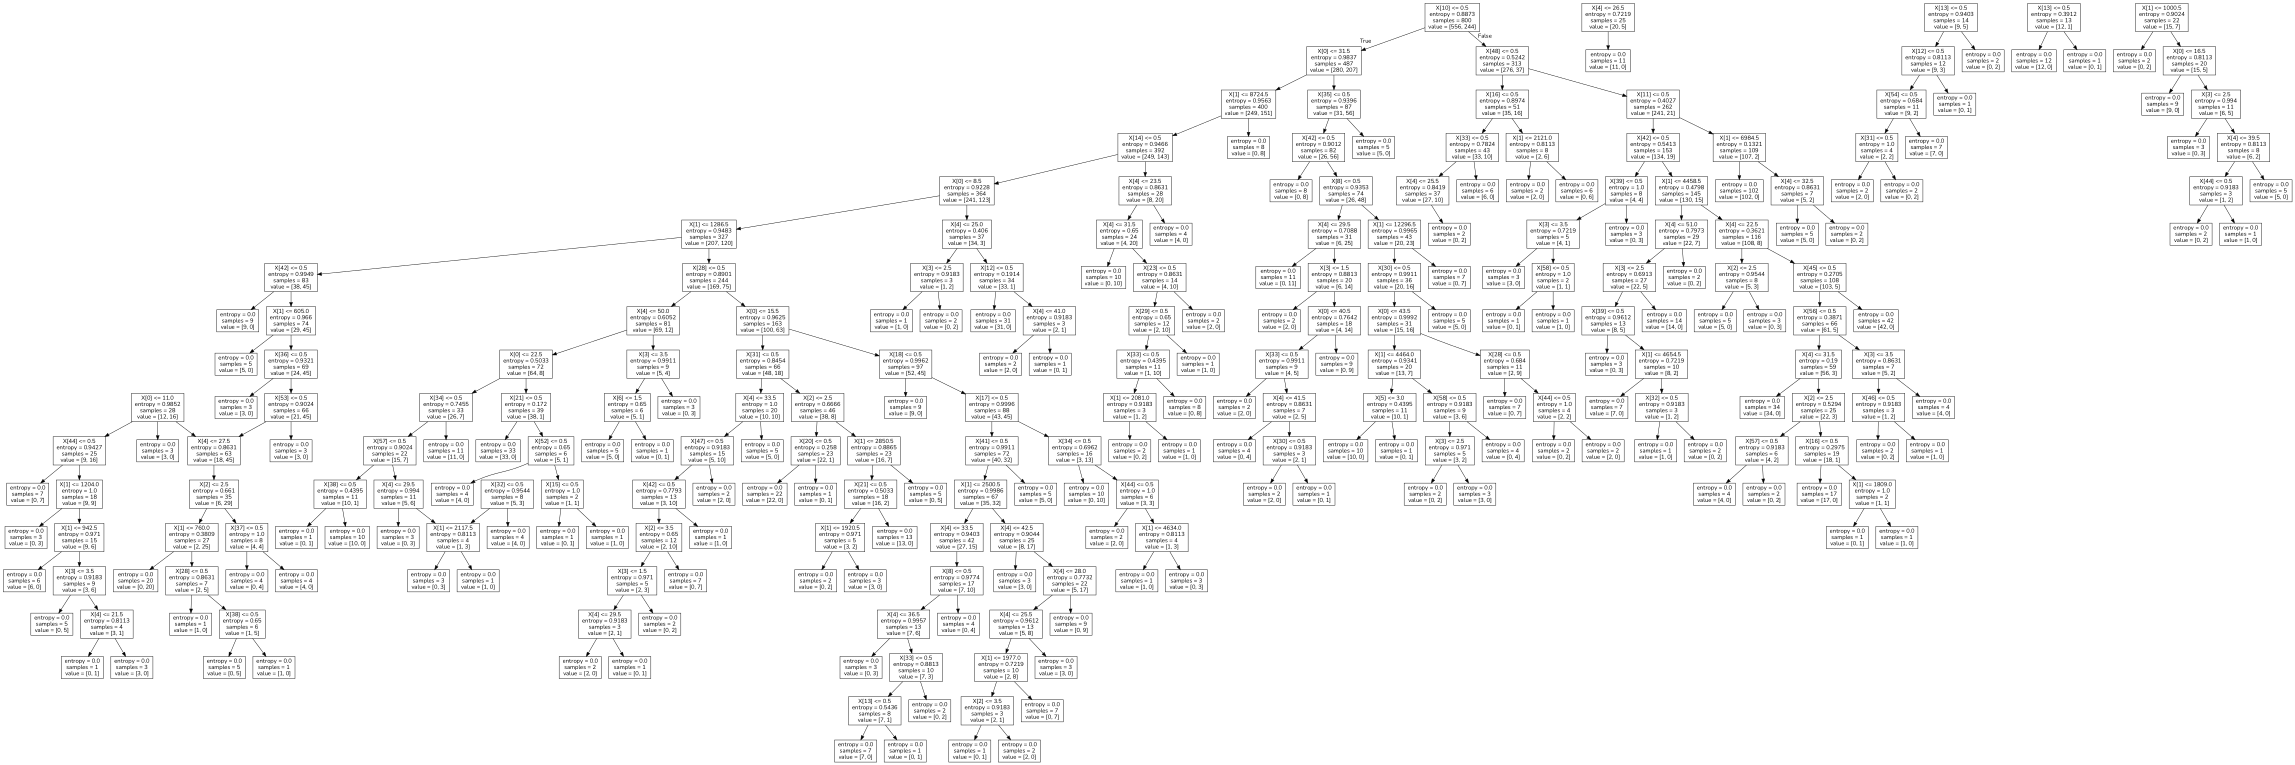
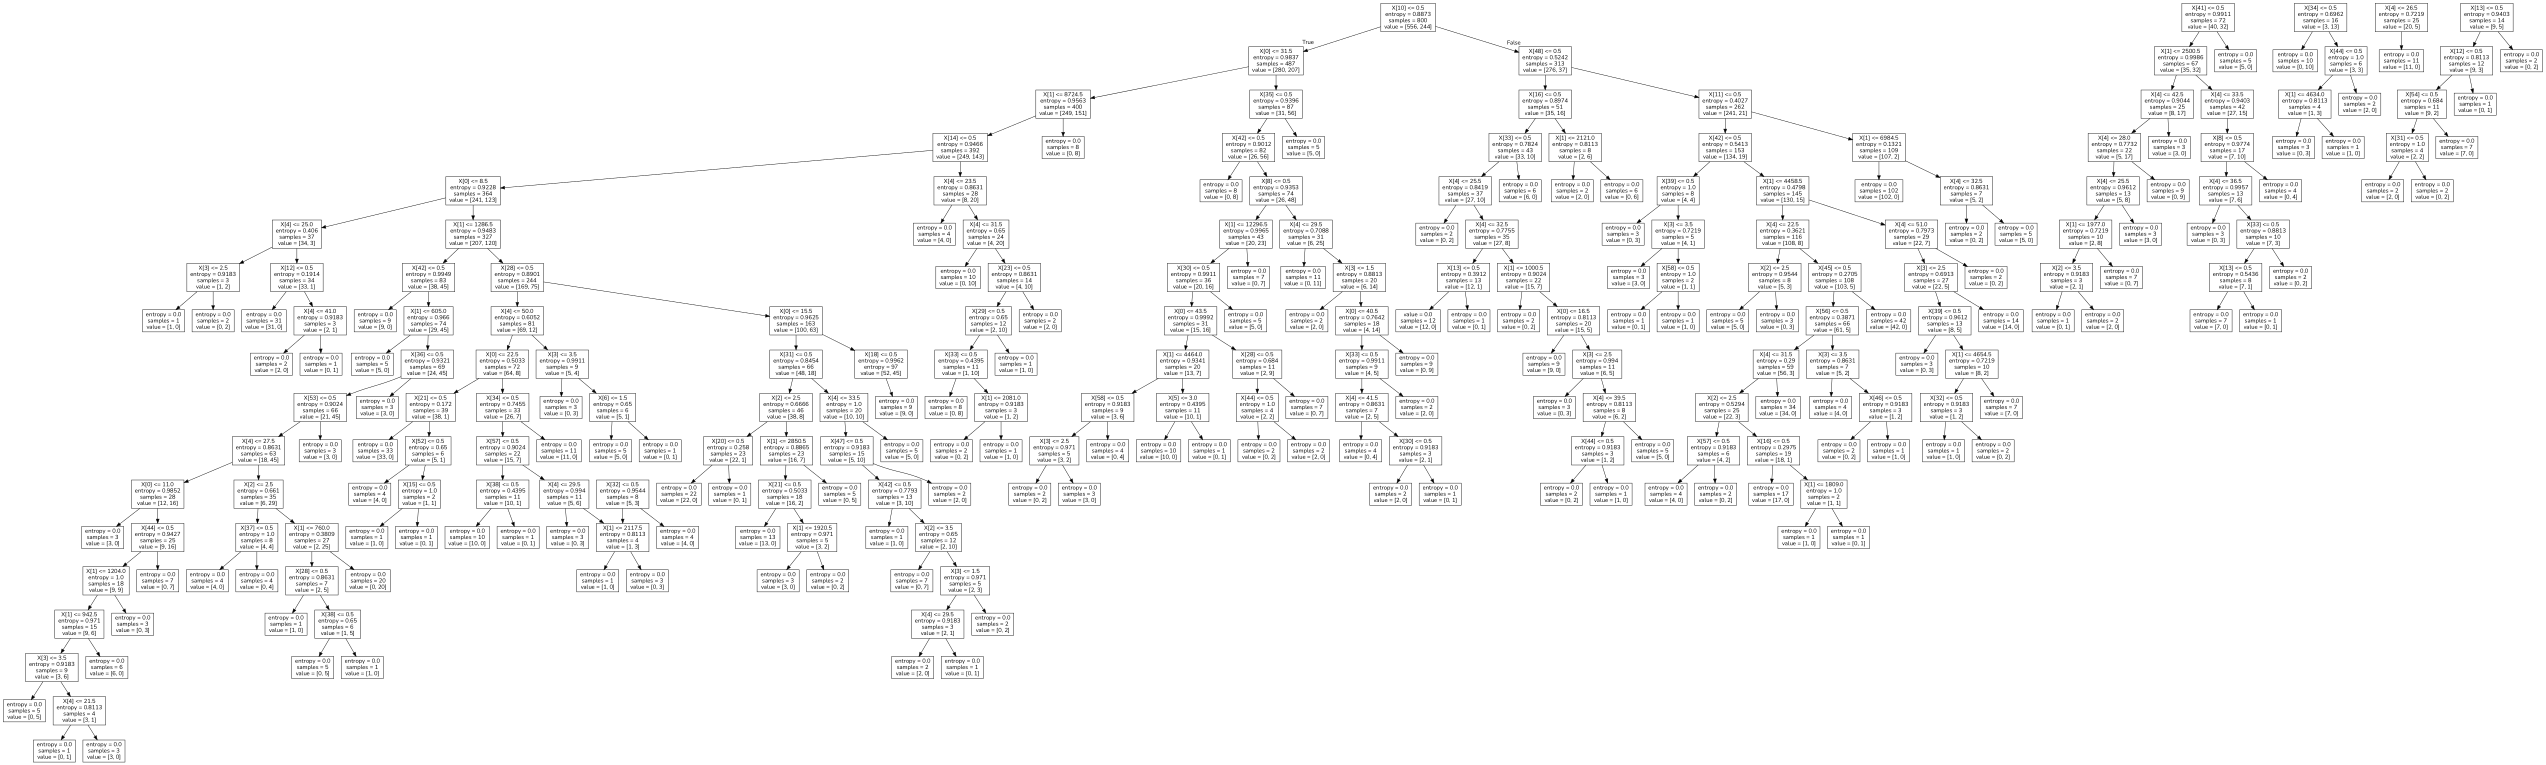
node "entropy = 0.0 samples = 12 value = [12, 0]": label "entropy = 0.0 samples = 12 value = [12, 0]" -> "value = 0.0 samples = 12 value = [12, 0]"
node "X[4] <= 32.5 entropy = 0.7755 samples = 35 value = [27, 8]": added
node "X[18] <= 0.5 entropy = 0.9962 samples = 97 value = [52, 45]": label "X[18] <= 0.5 entropy = 0.9962 samples = 97 value = [52, 45]" -> "X[18] <= 0.5 entropy = 0.9962 entropy = 97 value = [52, 45]"
node "X[4] <= 31.5 entropy = 0.19 samples = 59 value = [56, 3]": label "X[4] <= 31.5 entropy = 0.19 samples = 59 value = [56, 3]" -> "X[4] <= 31.5 entropy = 0.29 samples = 59 value = [56, 3]"
node "X[17] <= 0.5 entropy = 0.9996 samples = 88 value = [43, 45]": removed
edge "X[0] <= 11.0 entropy = 0.9852 samples = 28 value = [12, 16]" -> "X[4] <= 27.5 entropy = 0.8631 samples = 63 value = [18, 45]": reversed
